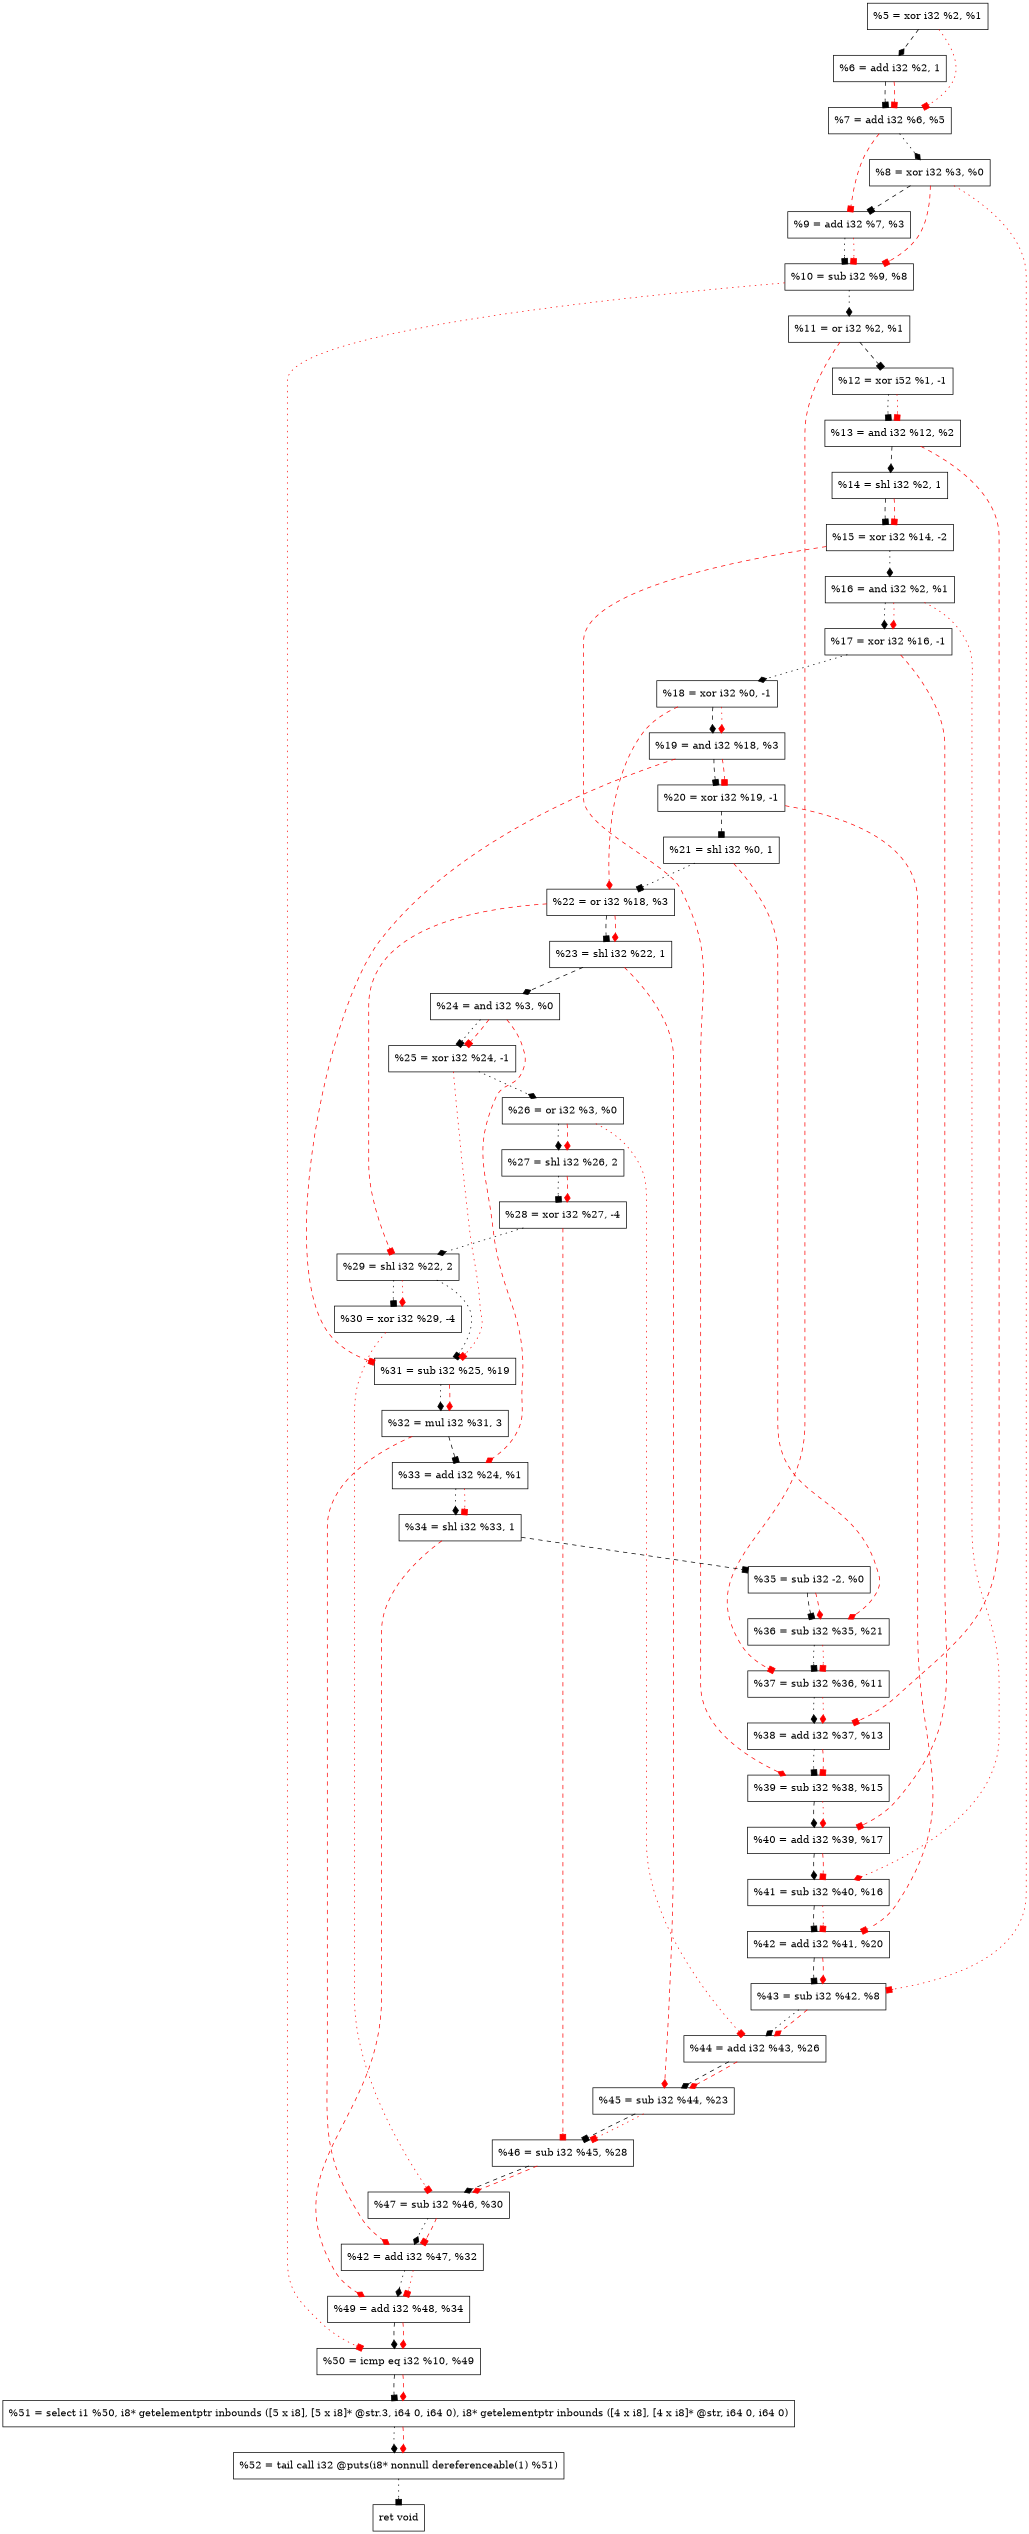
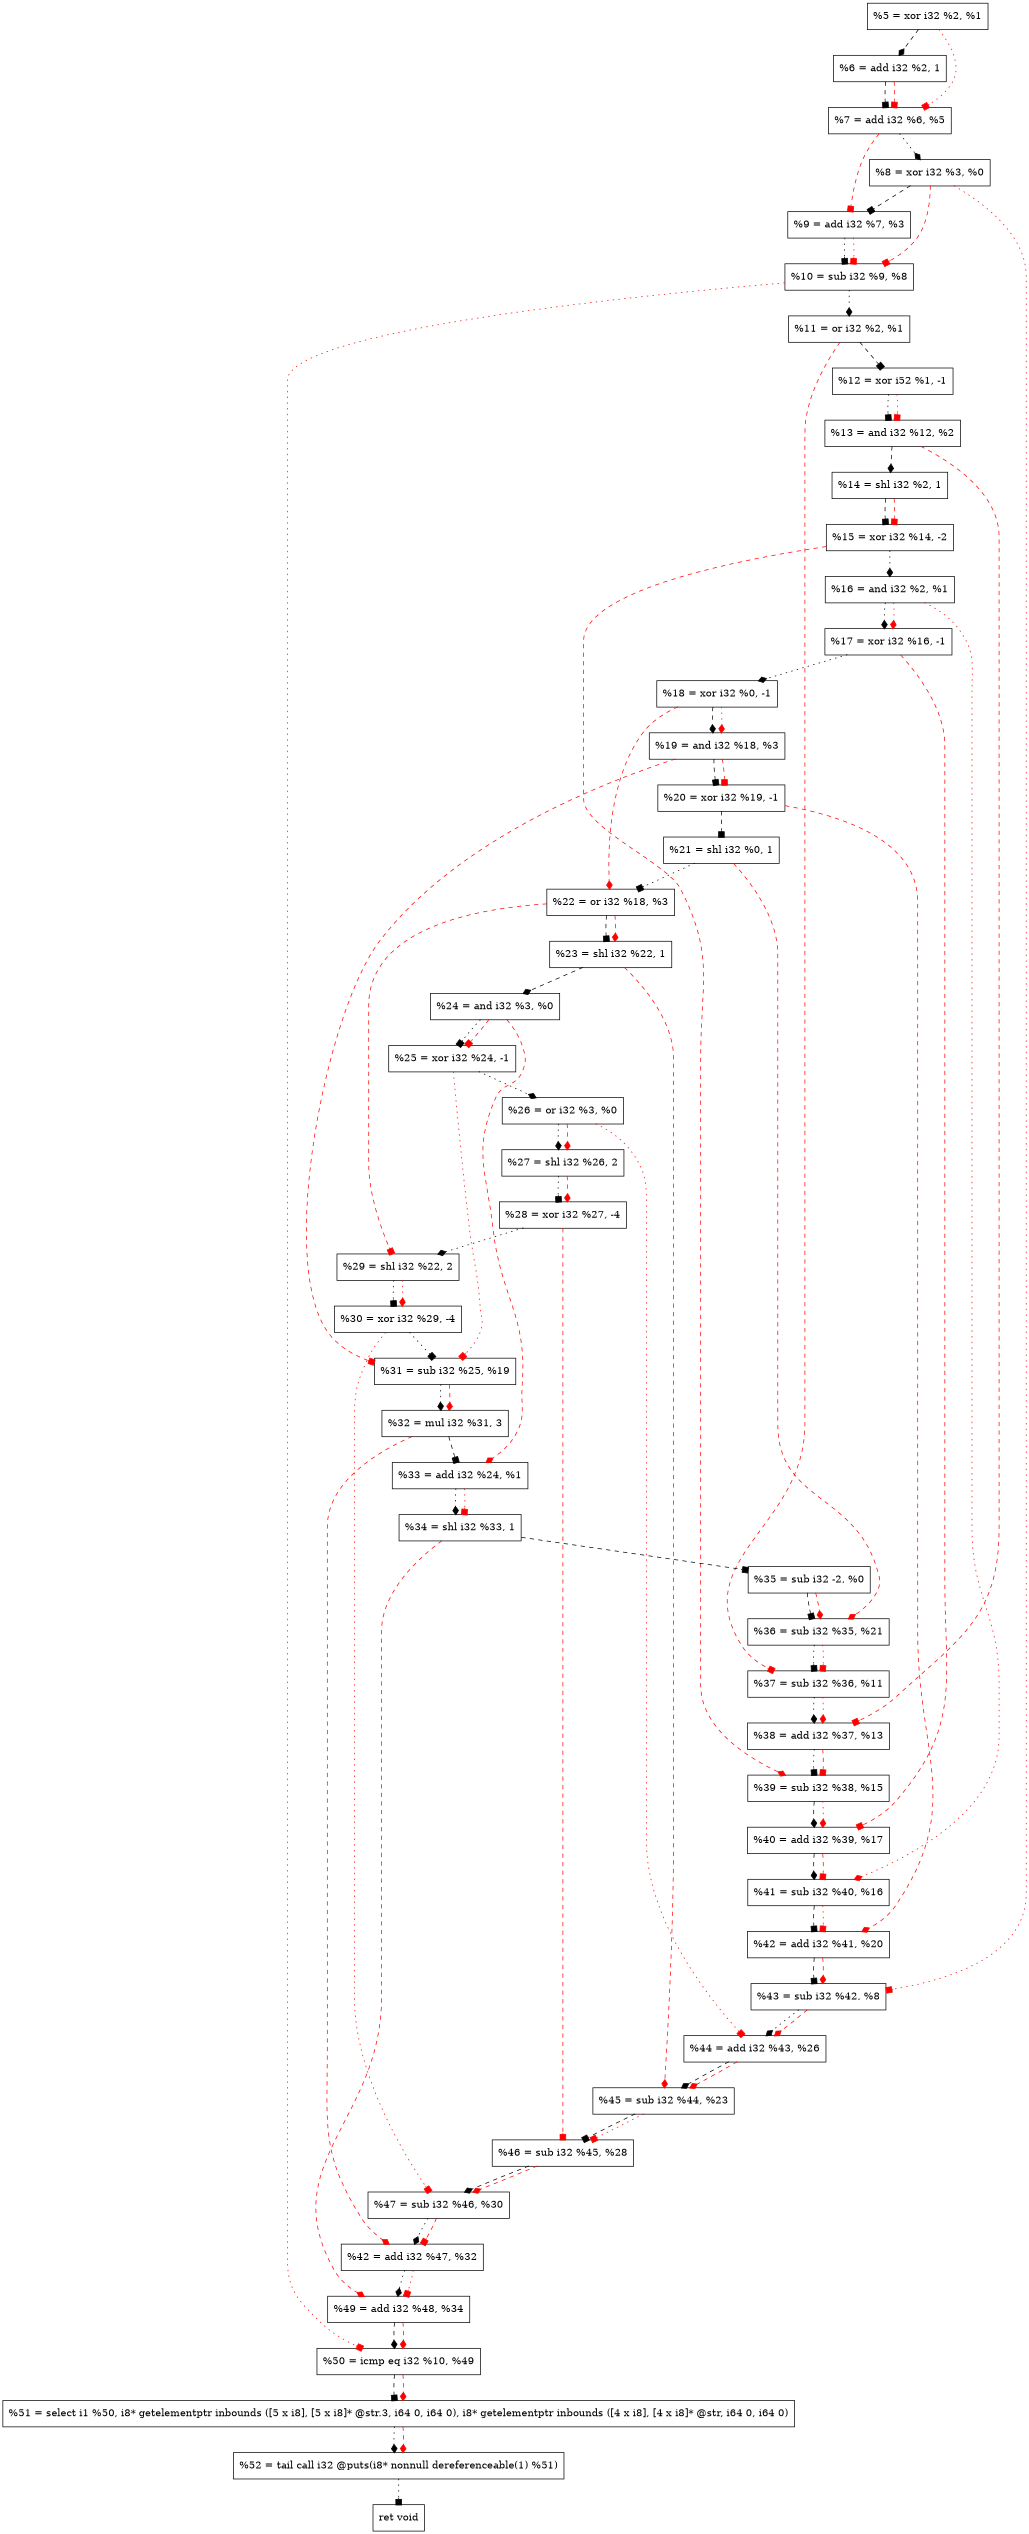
edge "%29 = shl i32 %22, 2" -> "%31 = sub i32 %25, %19": now "%30 = xor i32 %29, -4" -> "%31 = sub i32 %25, %19"
edge "%20 = xor i32 %19, -1" -> "%42 = add i32 %41, %20": arrowhead box -> diamond
